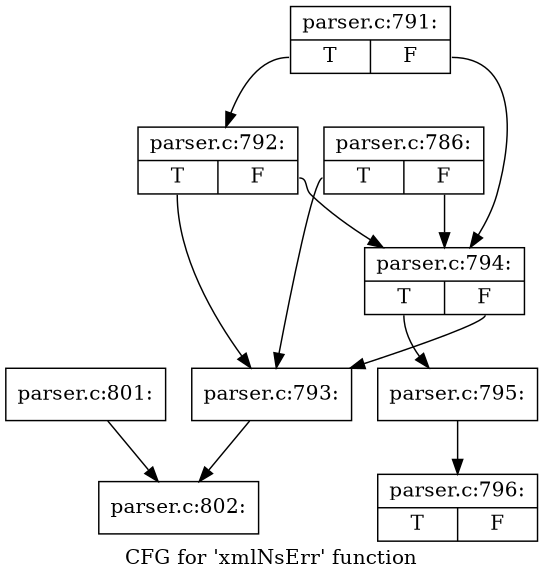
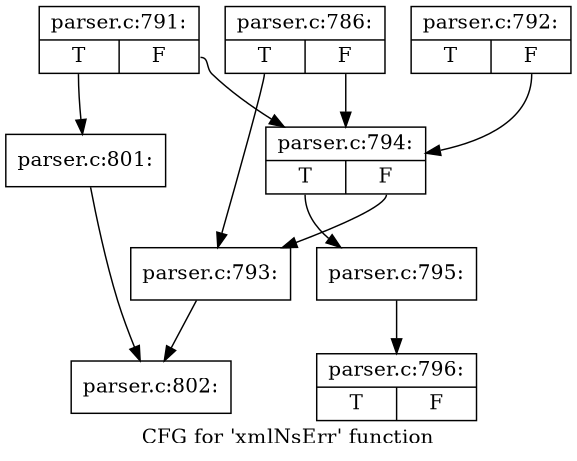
edge "parser.c:791:" -> "parser.c:792:": now "parser.c:791:" -> "parser.c:801:"
edge "parser.c:792:" -> "parser.c:793:": removed
